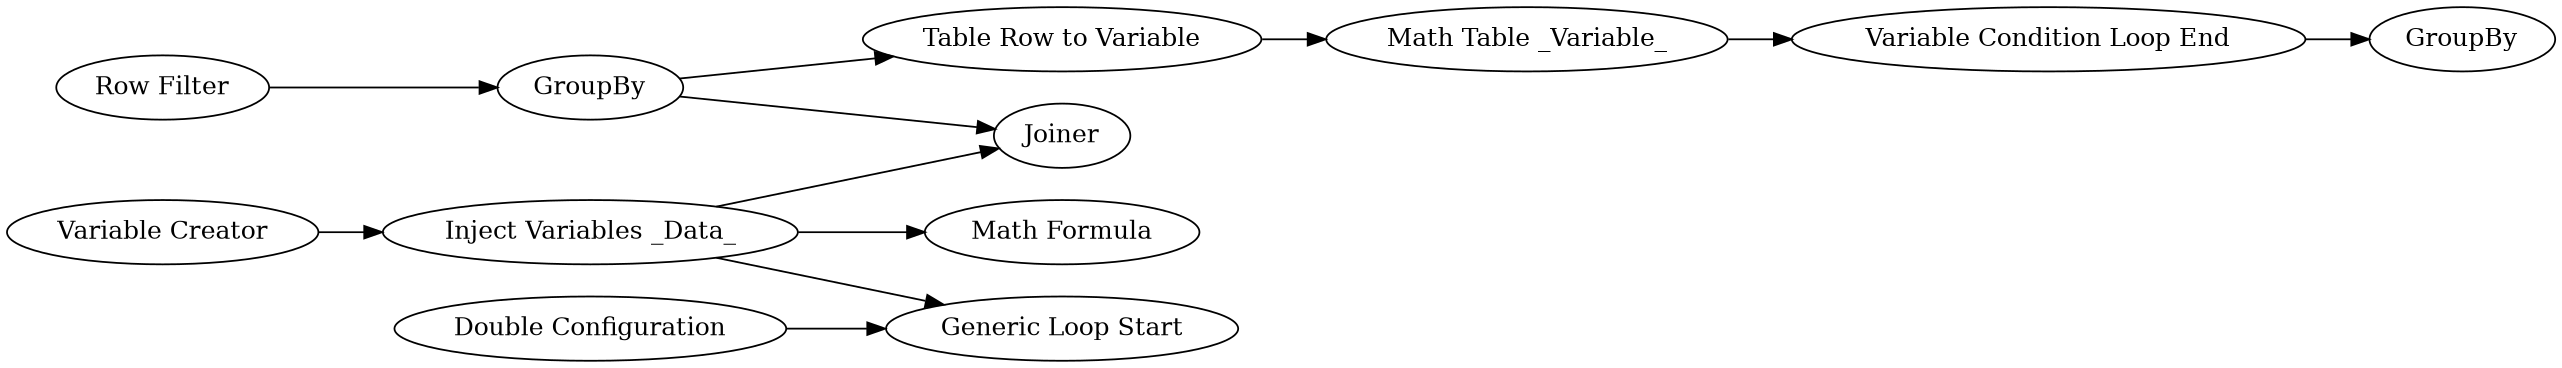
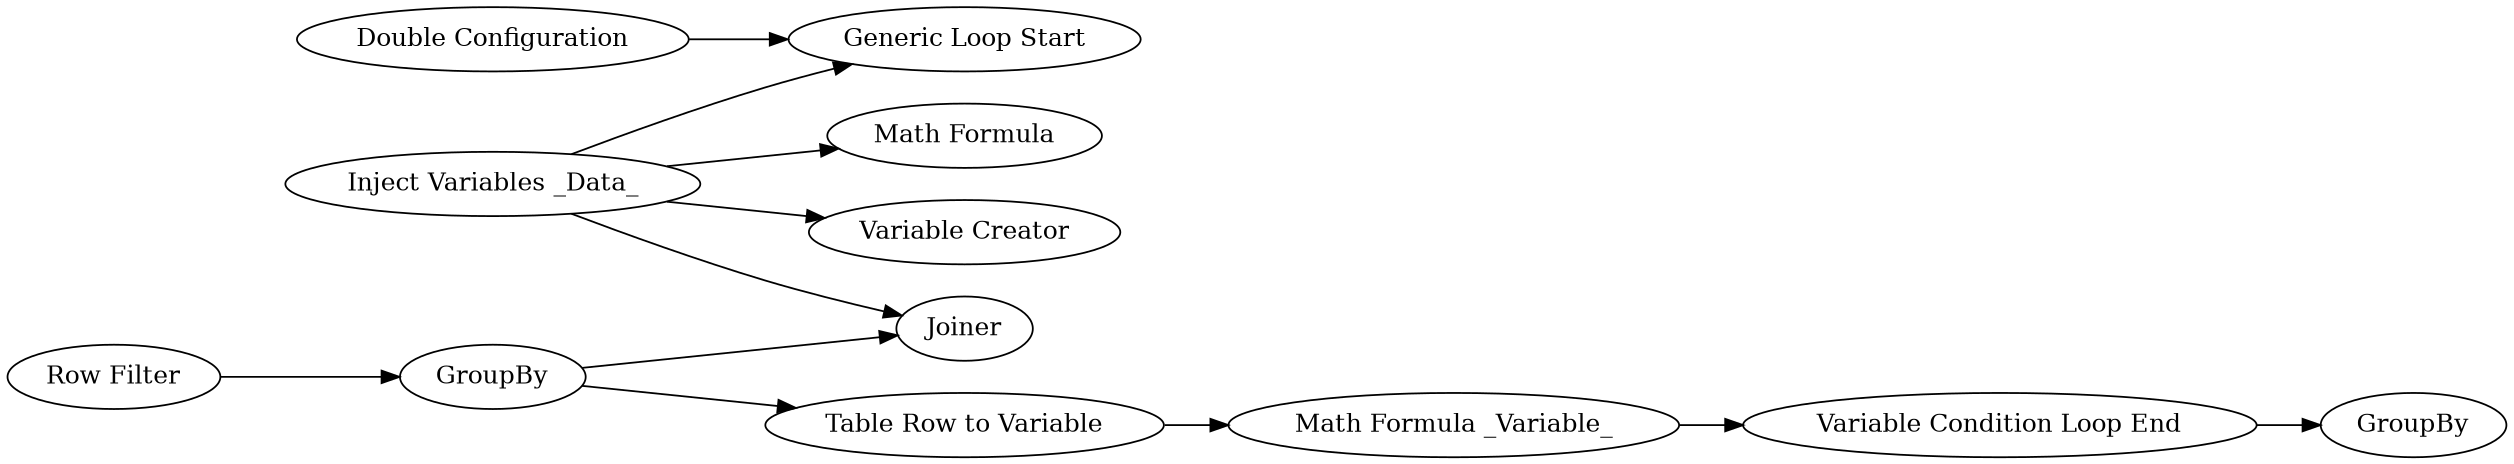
node "Math Table _Variable_": label "Math Table _Variable_" -> "Math Formula _Variable_"
edge "Variable Creator" -> "Inject Variables _Data_": reversed
